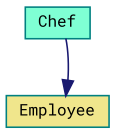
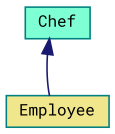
edge "Chef" -> "Employee": reversed
